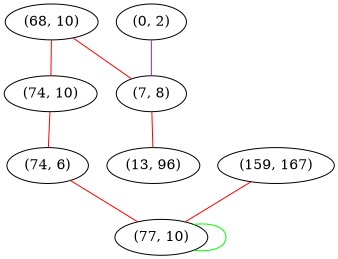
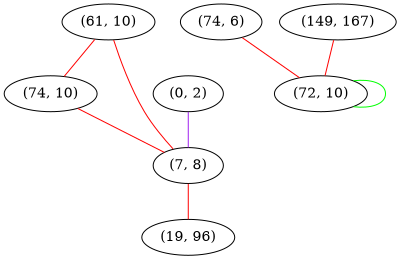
node "(68, 10)": label "(68, 10)" -> "(61, 10)"
edge "(74, 10)" -- "(74, 6)": now "(74, 10)" -- "(7, 8)"
node "(13, 96)": label "(13, 96)" -> "(19, 96)"
node "(159, 167)": label "(159, 167)" -> "(149, 167)"
node "(77, 10)": label "(77, 10)" -> "(72, 10)"
